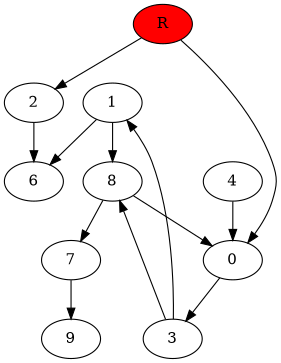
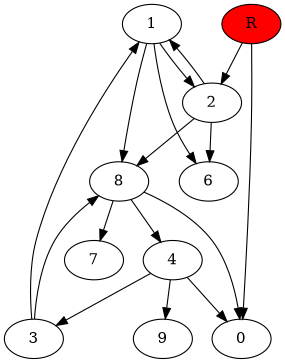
edge "1" -> "2": added
edge "2" -> "1": added
edge "2" -> "8": added
edge "8" -> "4": added
edge "7" -> "9": now "4" -> "9"
edge "0" -> "3": now "4" -> "3"
